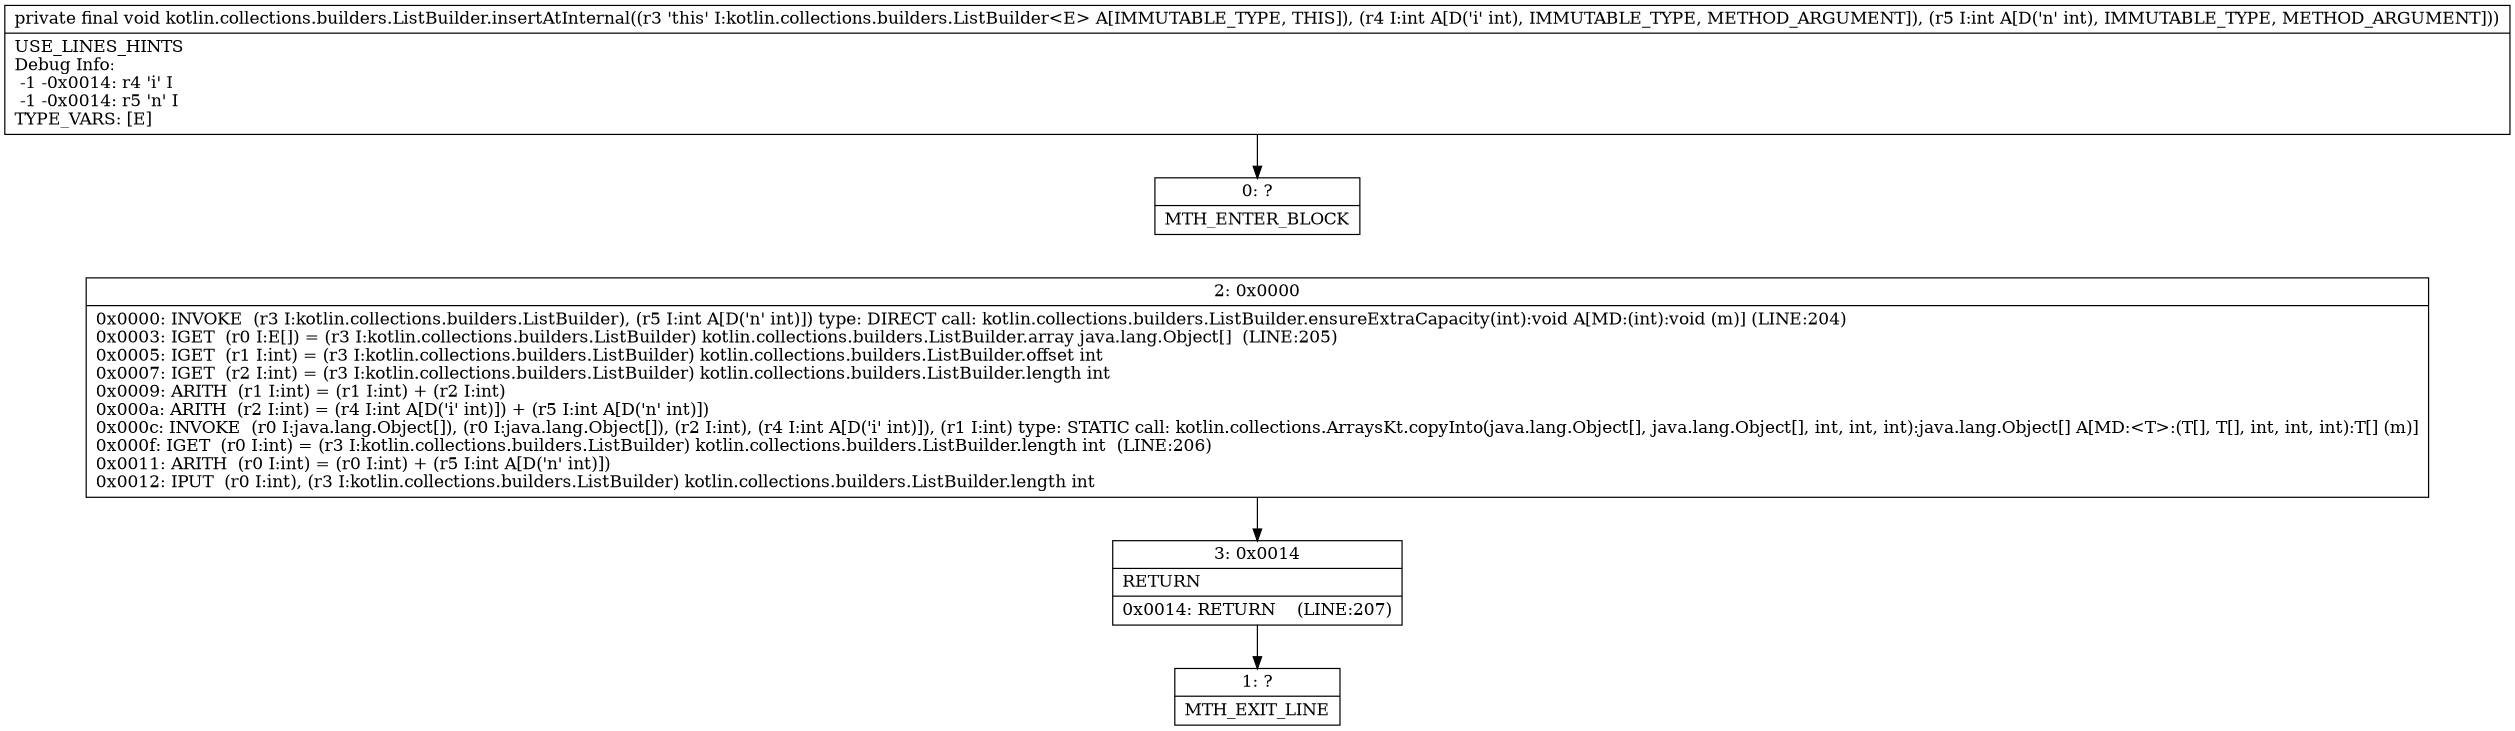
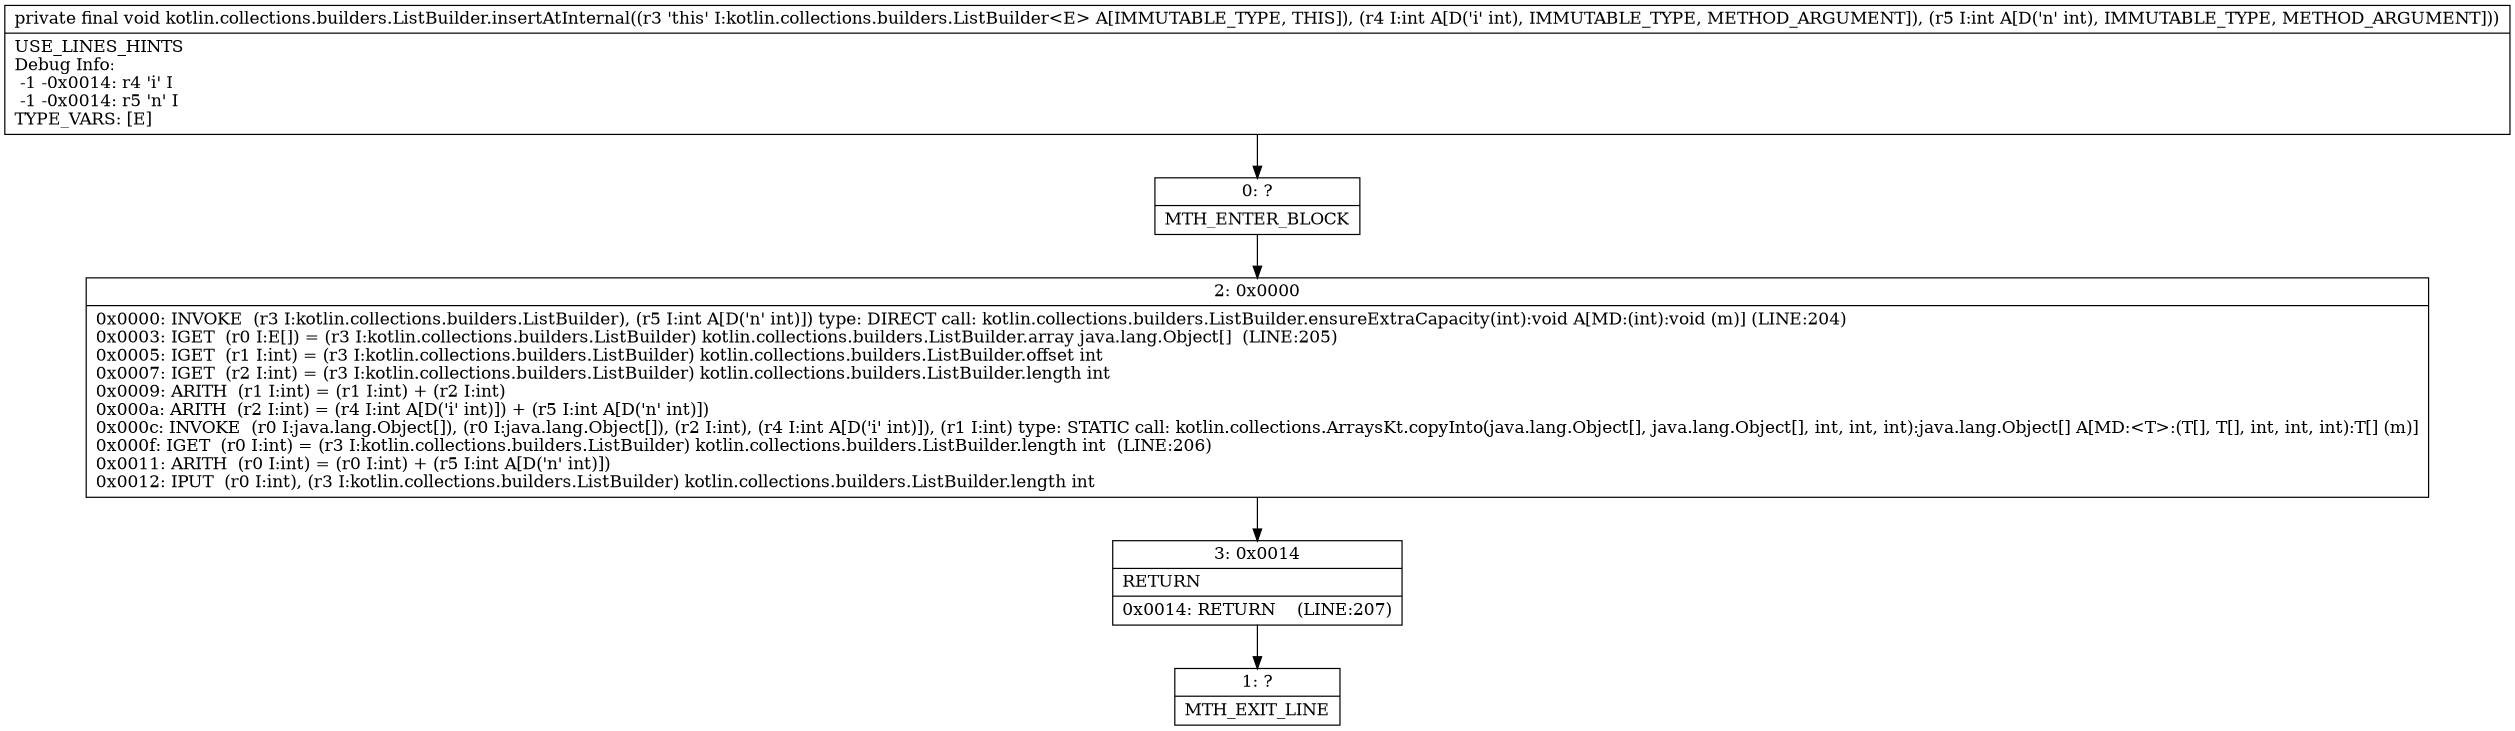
edge "0: ?" -> "2: 0x0000": added
